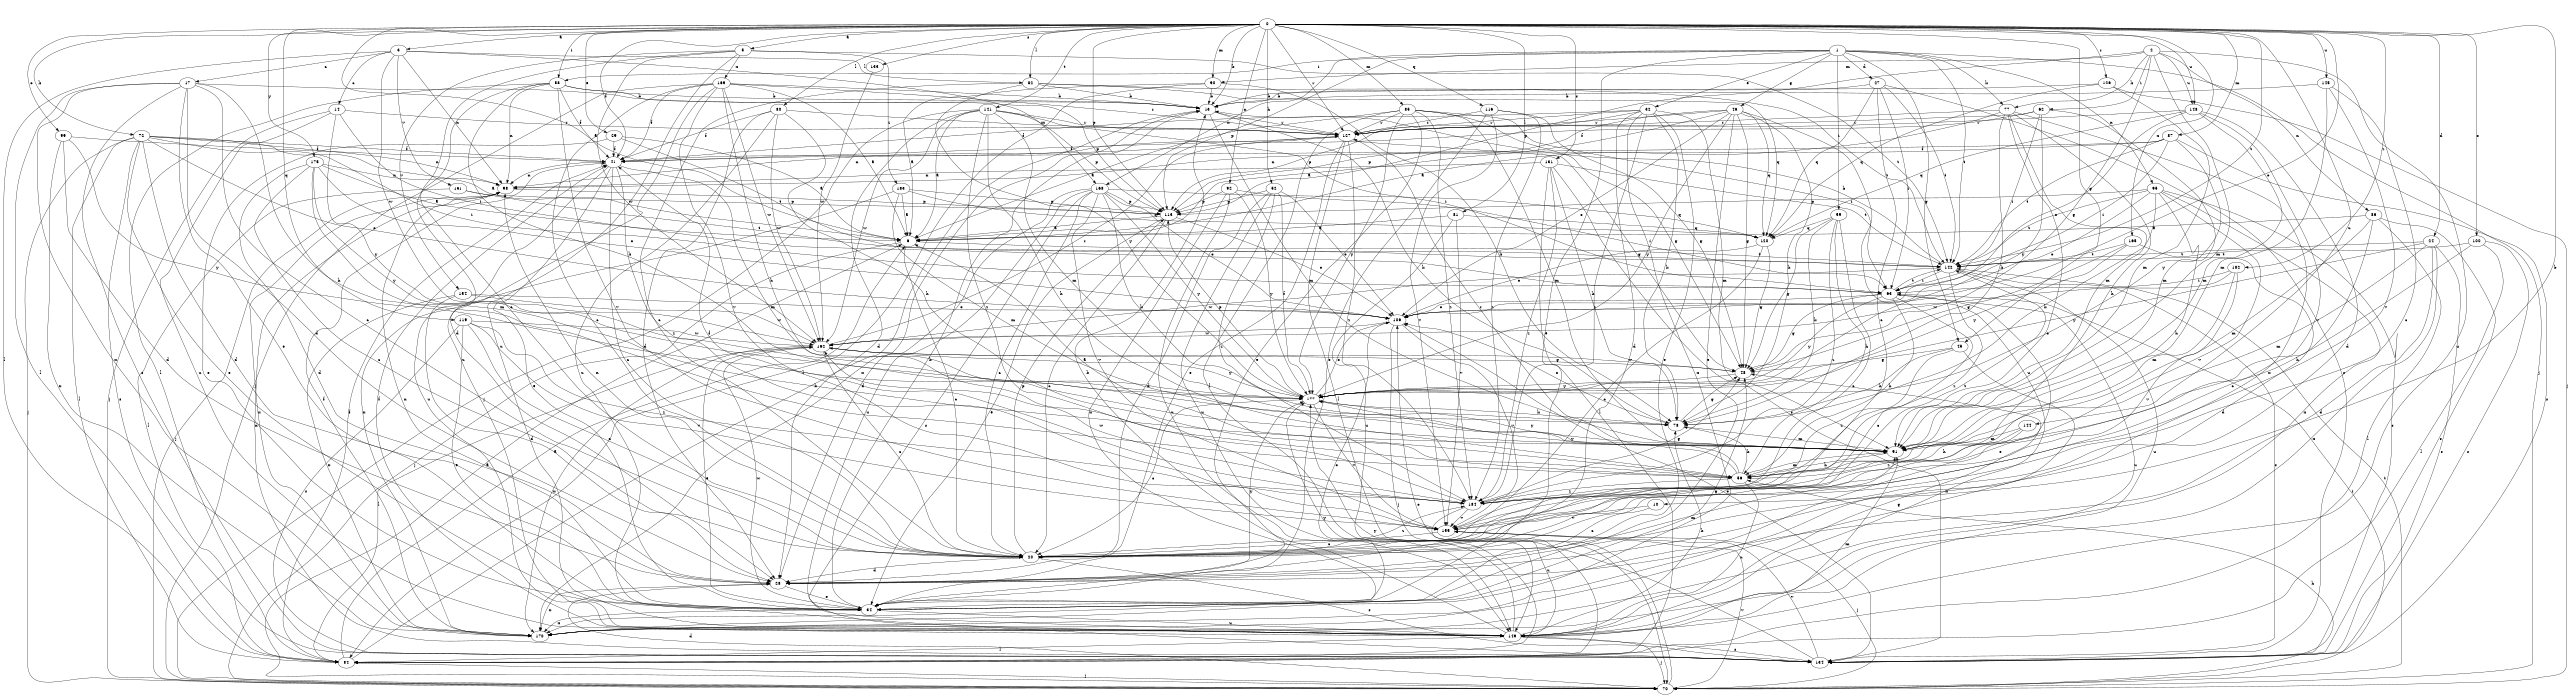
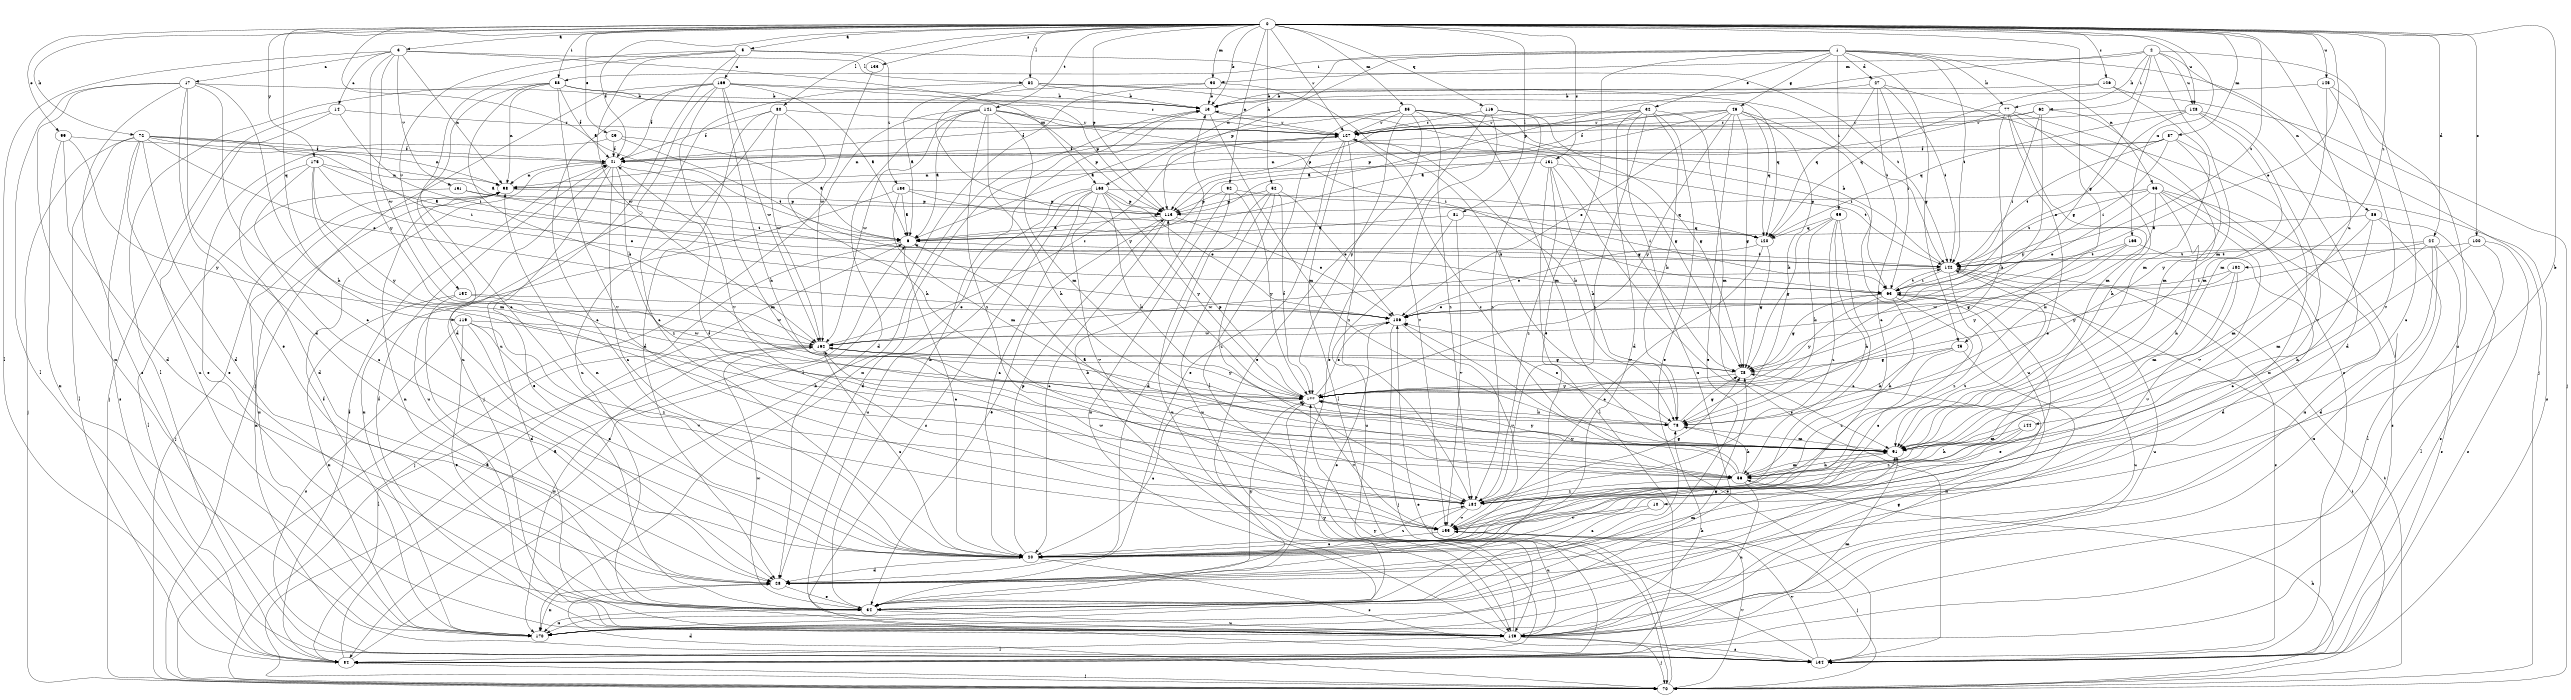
edge "13" -> "78": now "127" -> "78"
edge "14" -> "177": now "3" -> "177"
edge "162" -> "34": removed, label "e"
